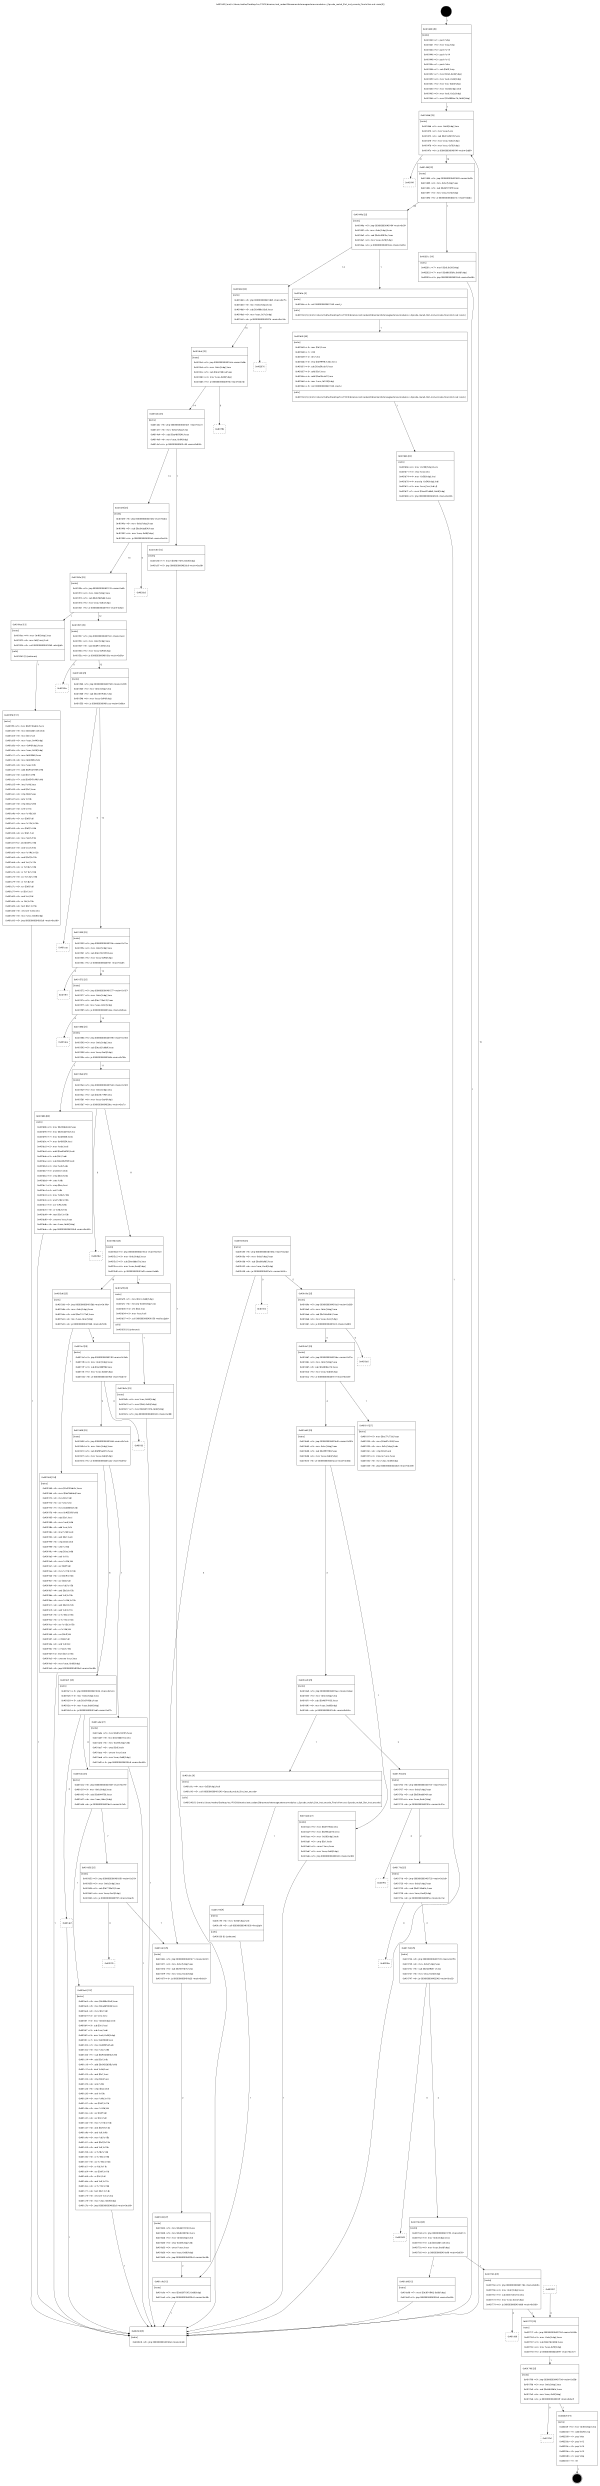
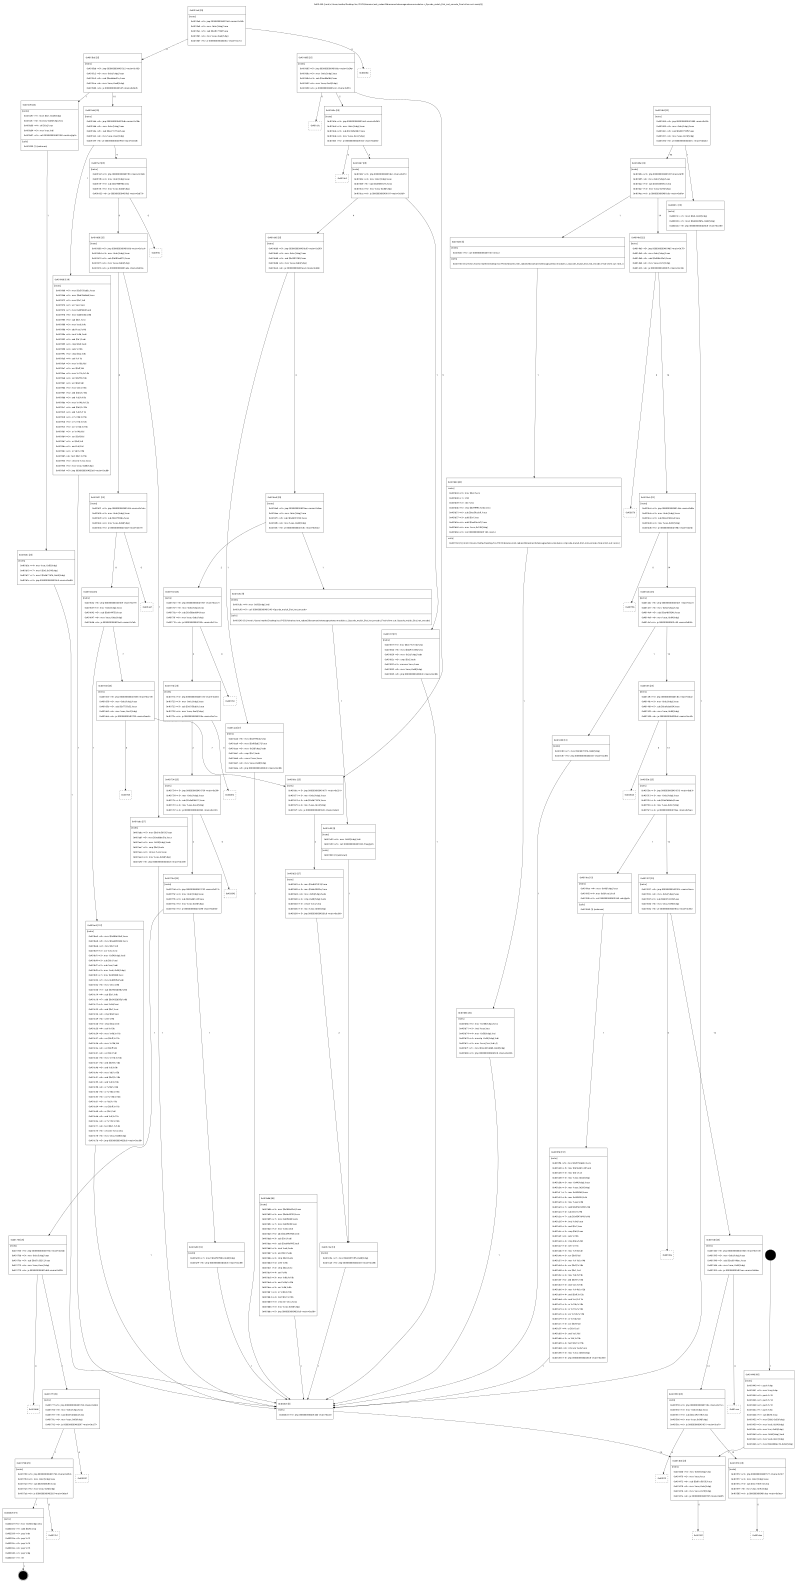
edge "0x40146d [23]" -> "0x401484 [22]": removed, label "16"
node "0x40158b [25]": removed
edge "0x401abf" -> "0x4020c8 [5]": now "0x40181f [27]" -> "0x4020c8 [5]"
edge "0x402097" -> "0x40177f [25]": reversed
